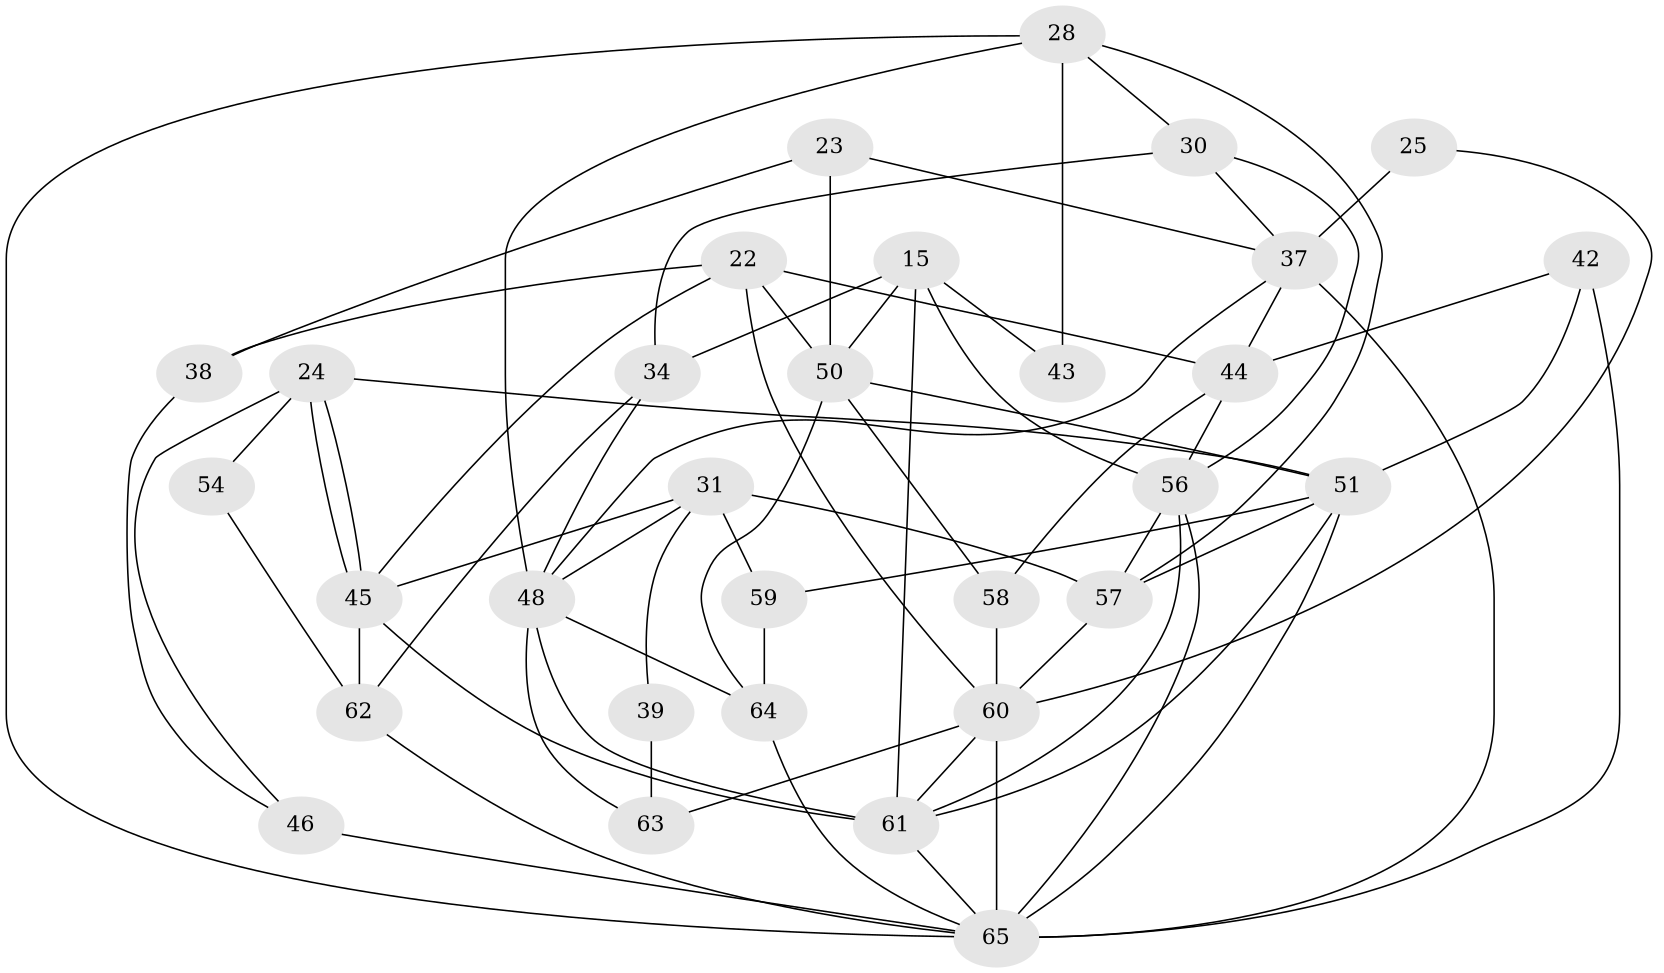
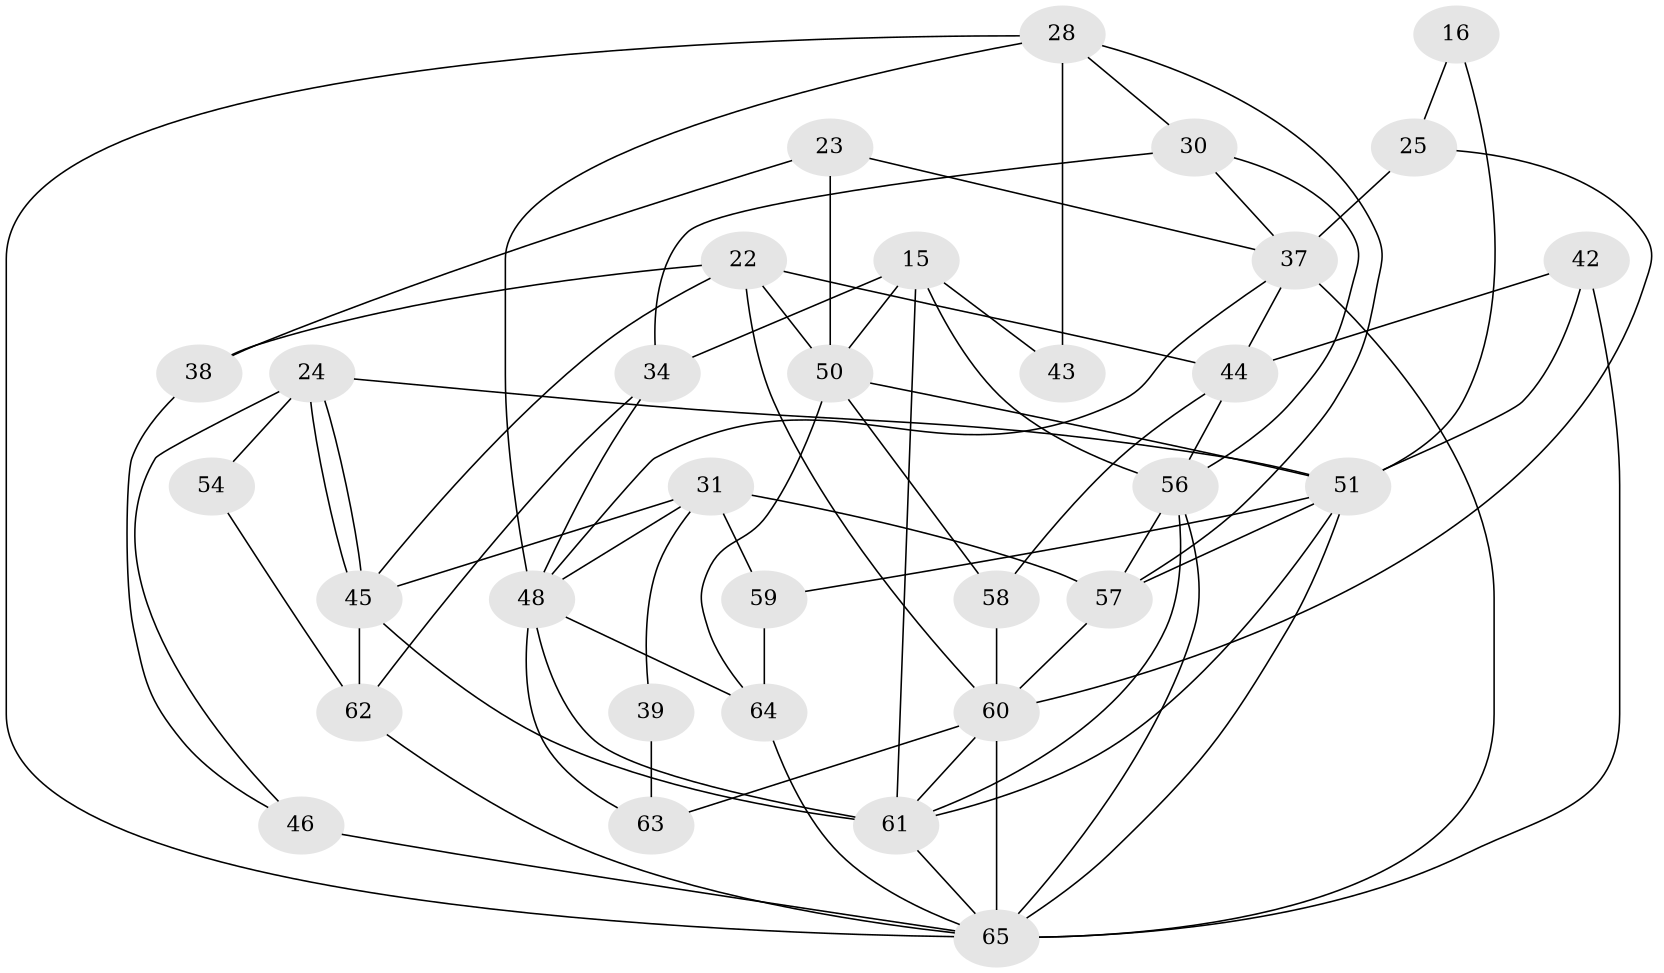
node "16": added
